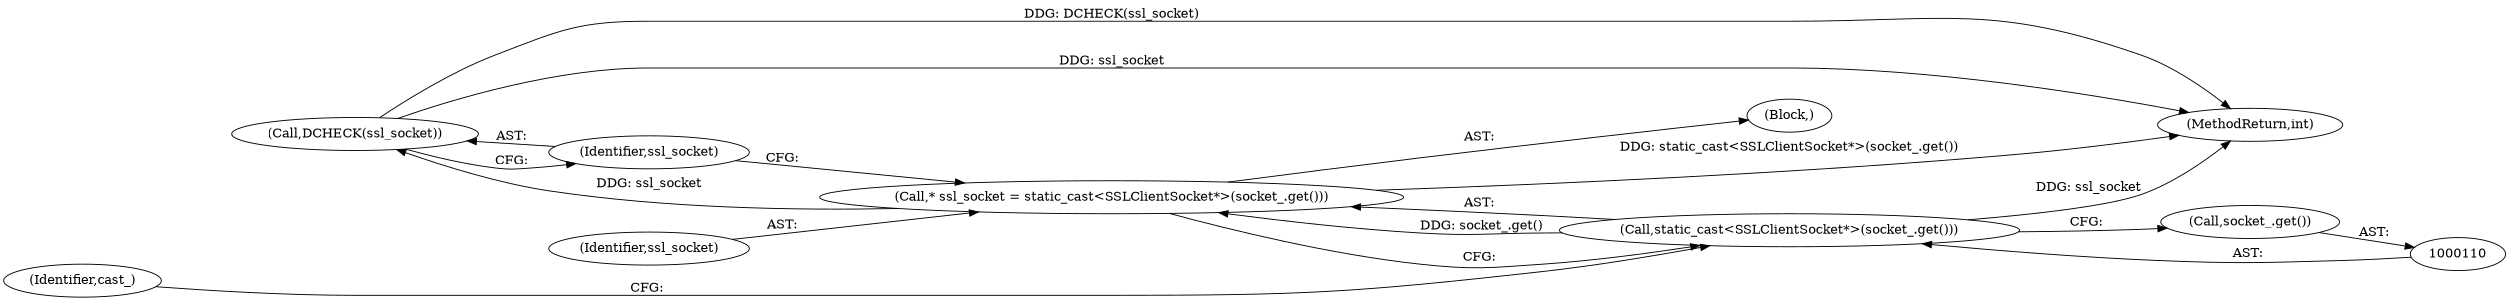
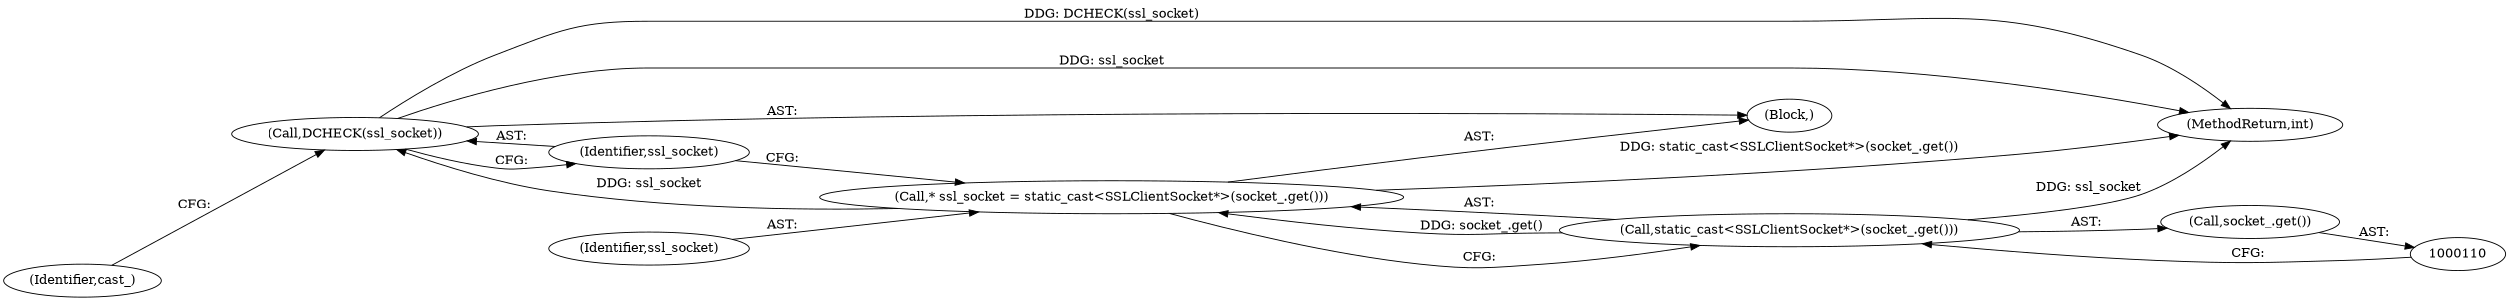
edge "(Call,DCHECK(ssl_socket))" -> "(Block,)": added, label "AST:"
edge "(Call,static_cast<SSLClientSocket*>(socket_.get()))" -> "(Call,socket_.get())": label "CFG: " -> "AST: "
edge "1000110" -> "(Call,static_cast<SSLClientSocket*>(socket_.get()))": label "AST: " -> "CFG: "
edge "(Identifier,cast_)" -> "(Call,static_cast<SSLClientSocket*>(socket_.get()))": now "(Identifier,cast_)" -> "(Call,DCHECK(ssl_socket))"
